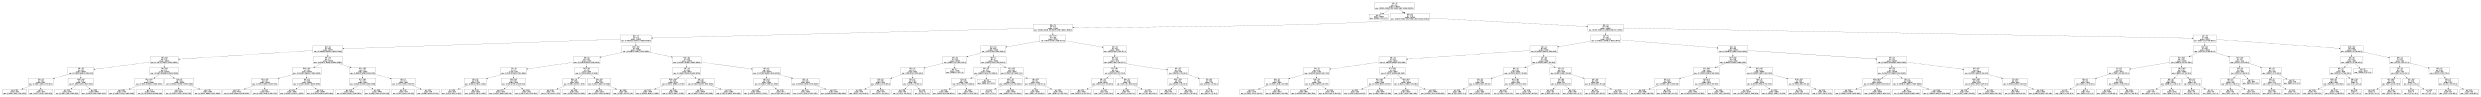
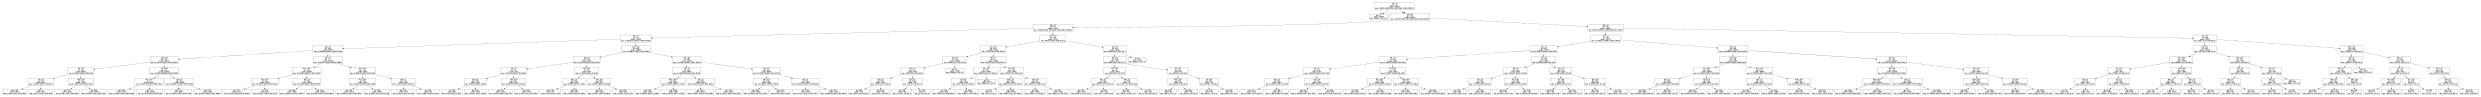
node "gini = 0.0 samples = 60663 value = [95790, 0, 0, 0, 0, 0, 0]": added
node "gini = 0.0 samples = 6048 value = [9670, 0, 0, 0, 0, 0, 0]": removed
node "gini = 0.059 samples = 996 value = [1564, 0, 0, 0, 5, 44, 0]": added
